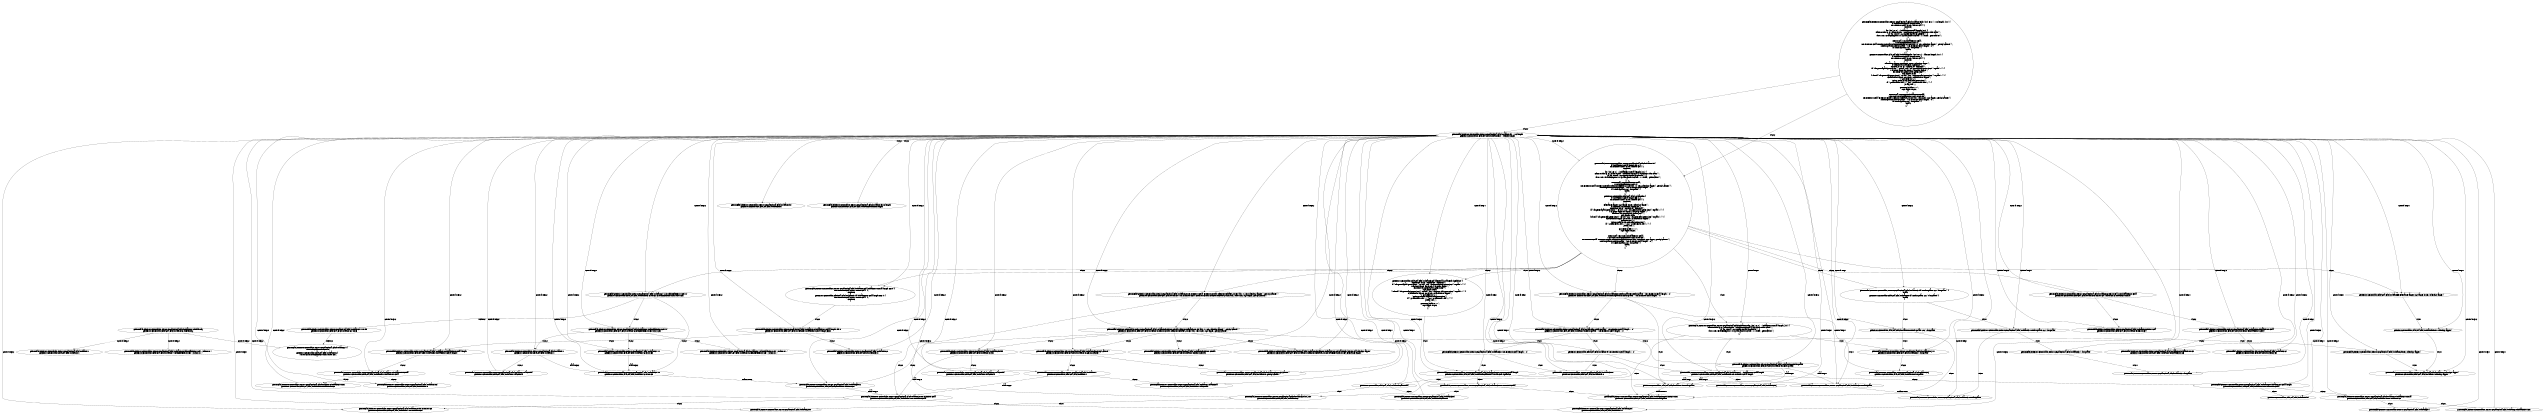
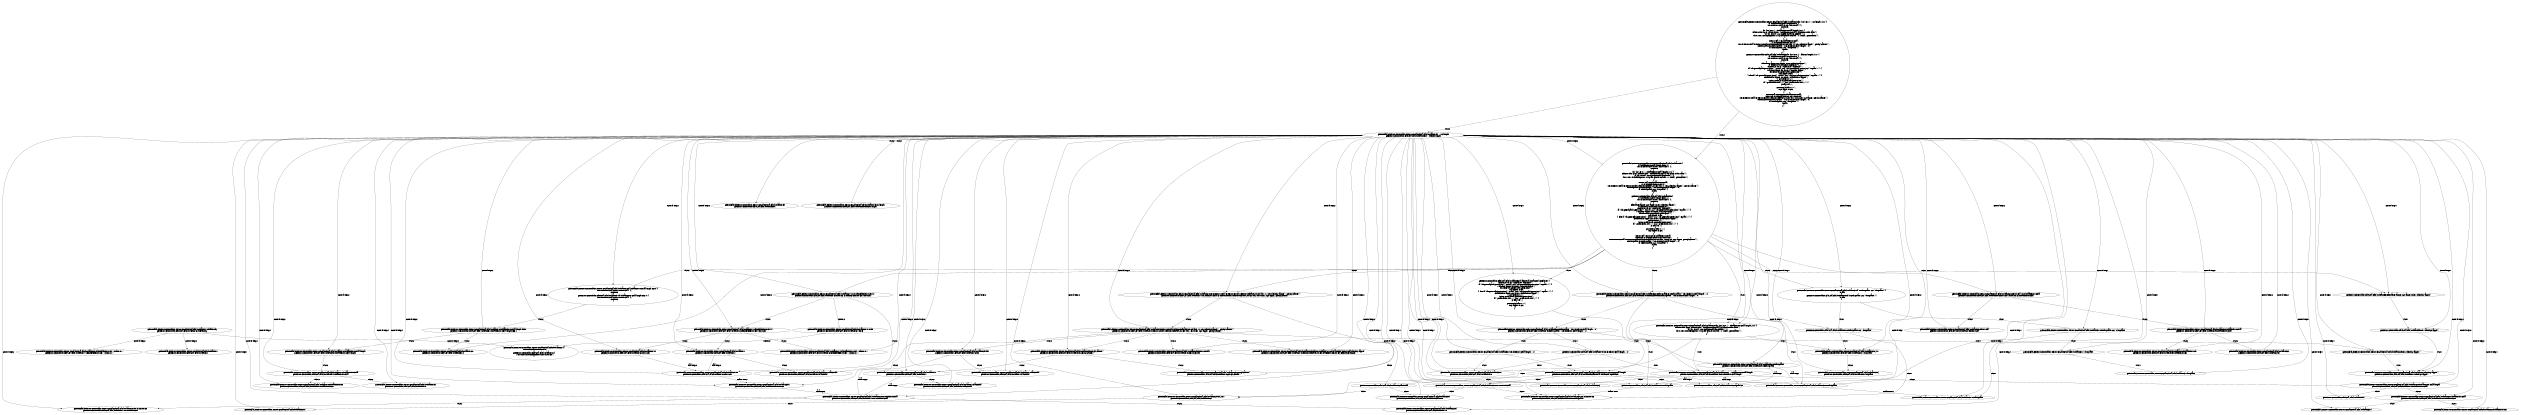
node "getResourcesToAdd#?,FileSet[],File,boolean#56:ZipFileSet": added
